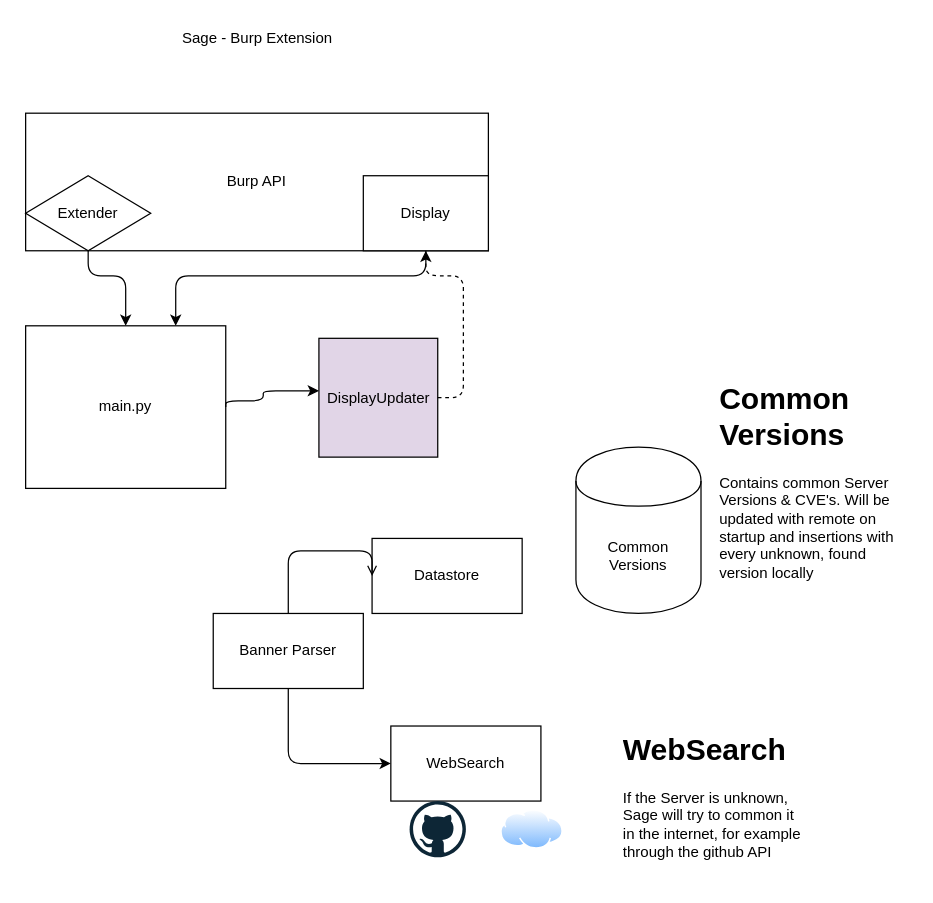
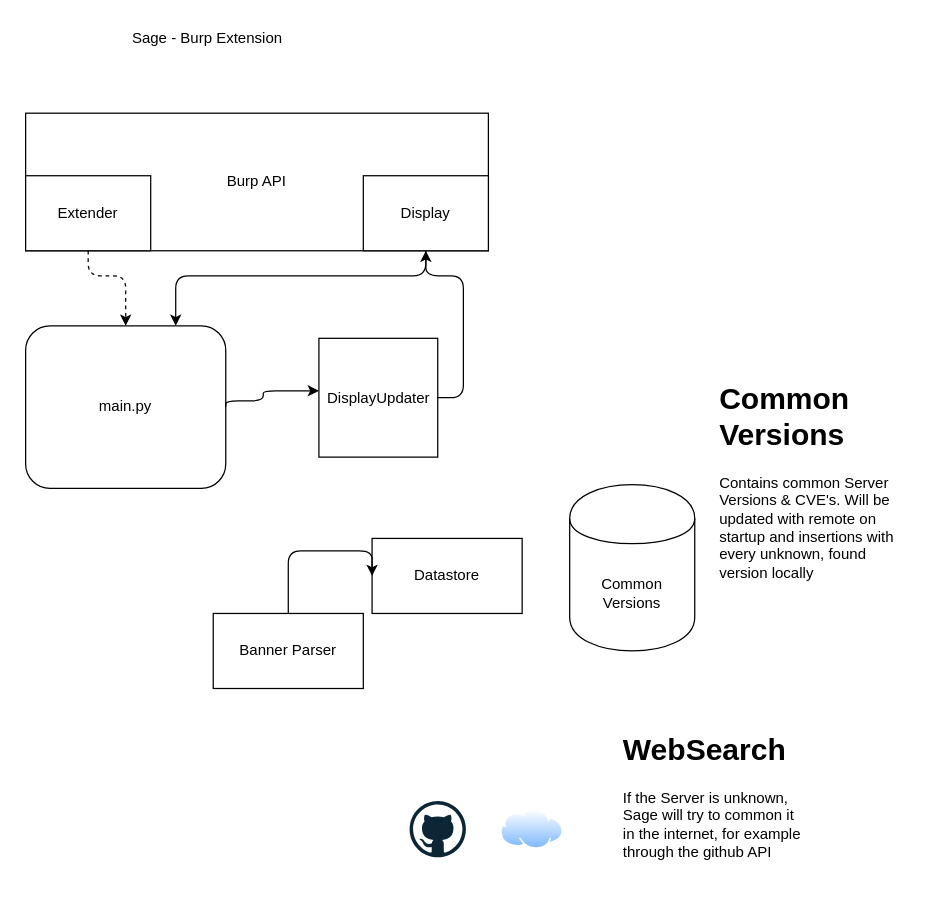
node "Sage - Burp Extension": moved (257, 38) -> (207, 38)
node "Extender": shape diamond -> rectangle
edge "Extender" -> "main.py": style solid -> dashed
edge "DisplayUpdater" -> "Display": style dashed -> solid
node "DisplayUpdater": fillcolor #e1d5e7 -> #ffffff
node "main.py": shape rectangle -> rounded rectangle
node "Common Versions": moved (638, 530) -> (632, 568)
edge "Banner Parser" -> "Datastore": arrowhead open -> classic
edge "Banner Parser" -> "WebSearch": removed
node "WebSearch": removed
